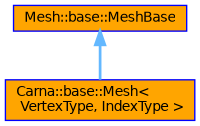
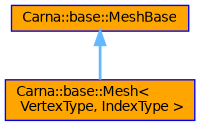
node "Mesh::base::MeshBase": label "Mesh::base::MeshBase" -> "Carna::base::MeshBase"
